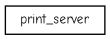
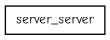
node "print_server": label "print_server" -> "server_server"
